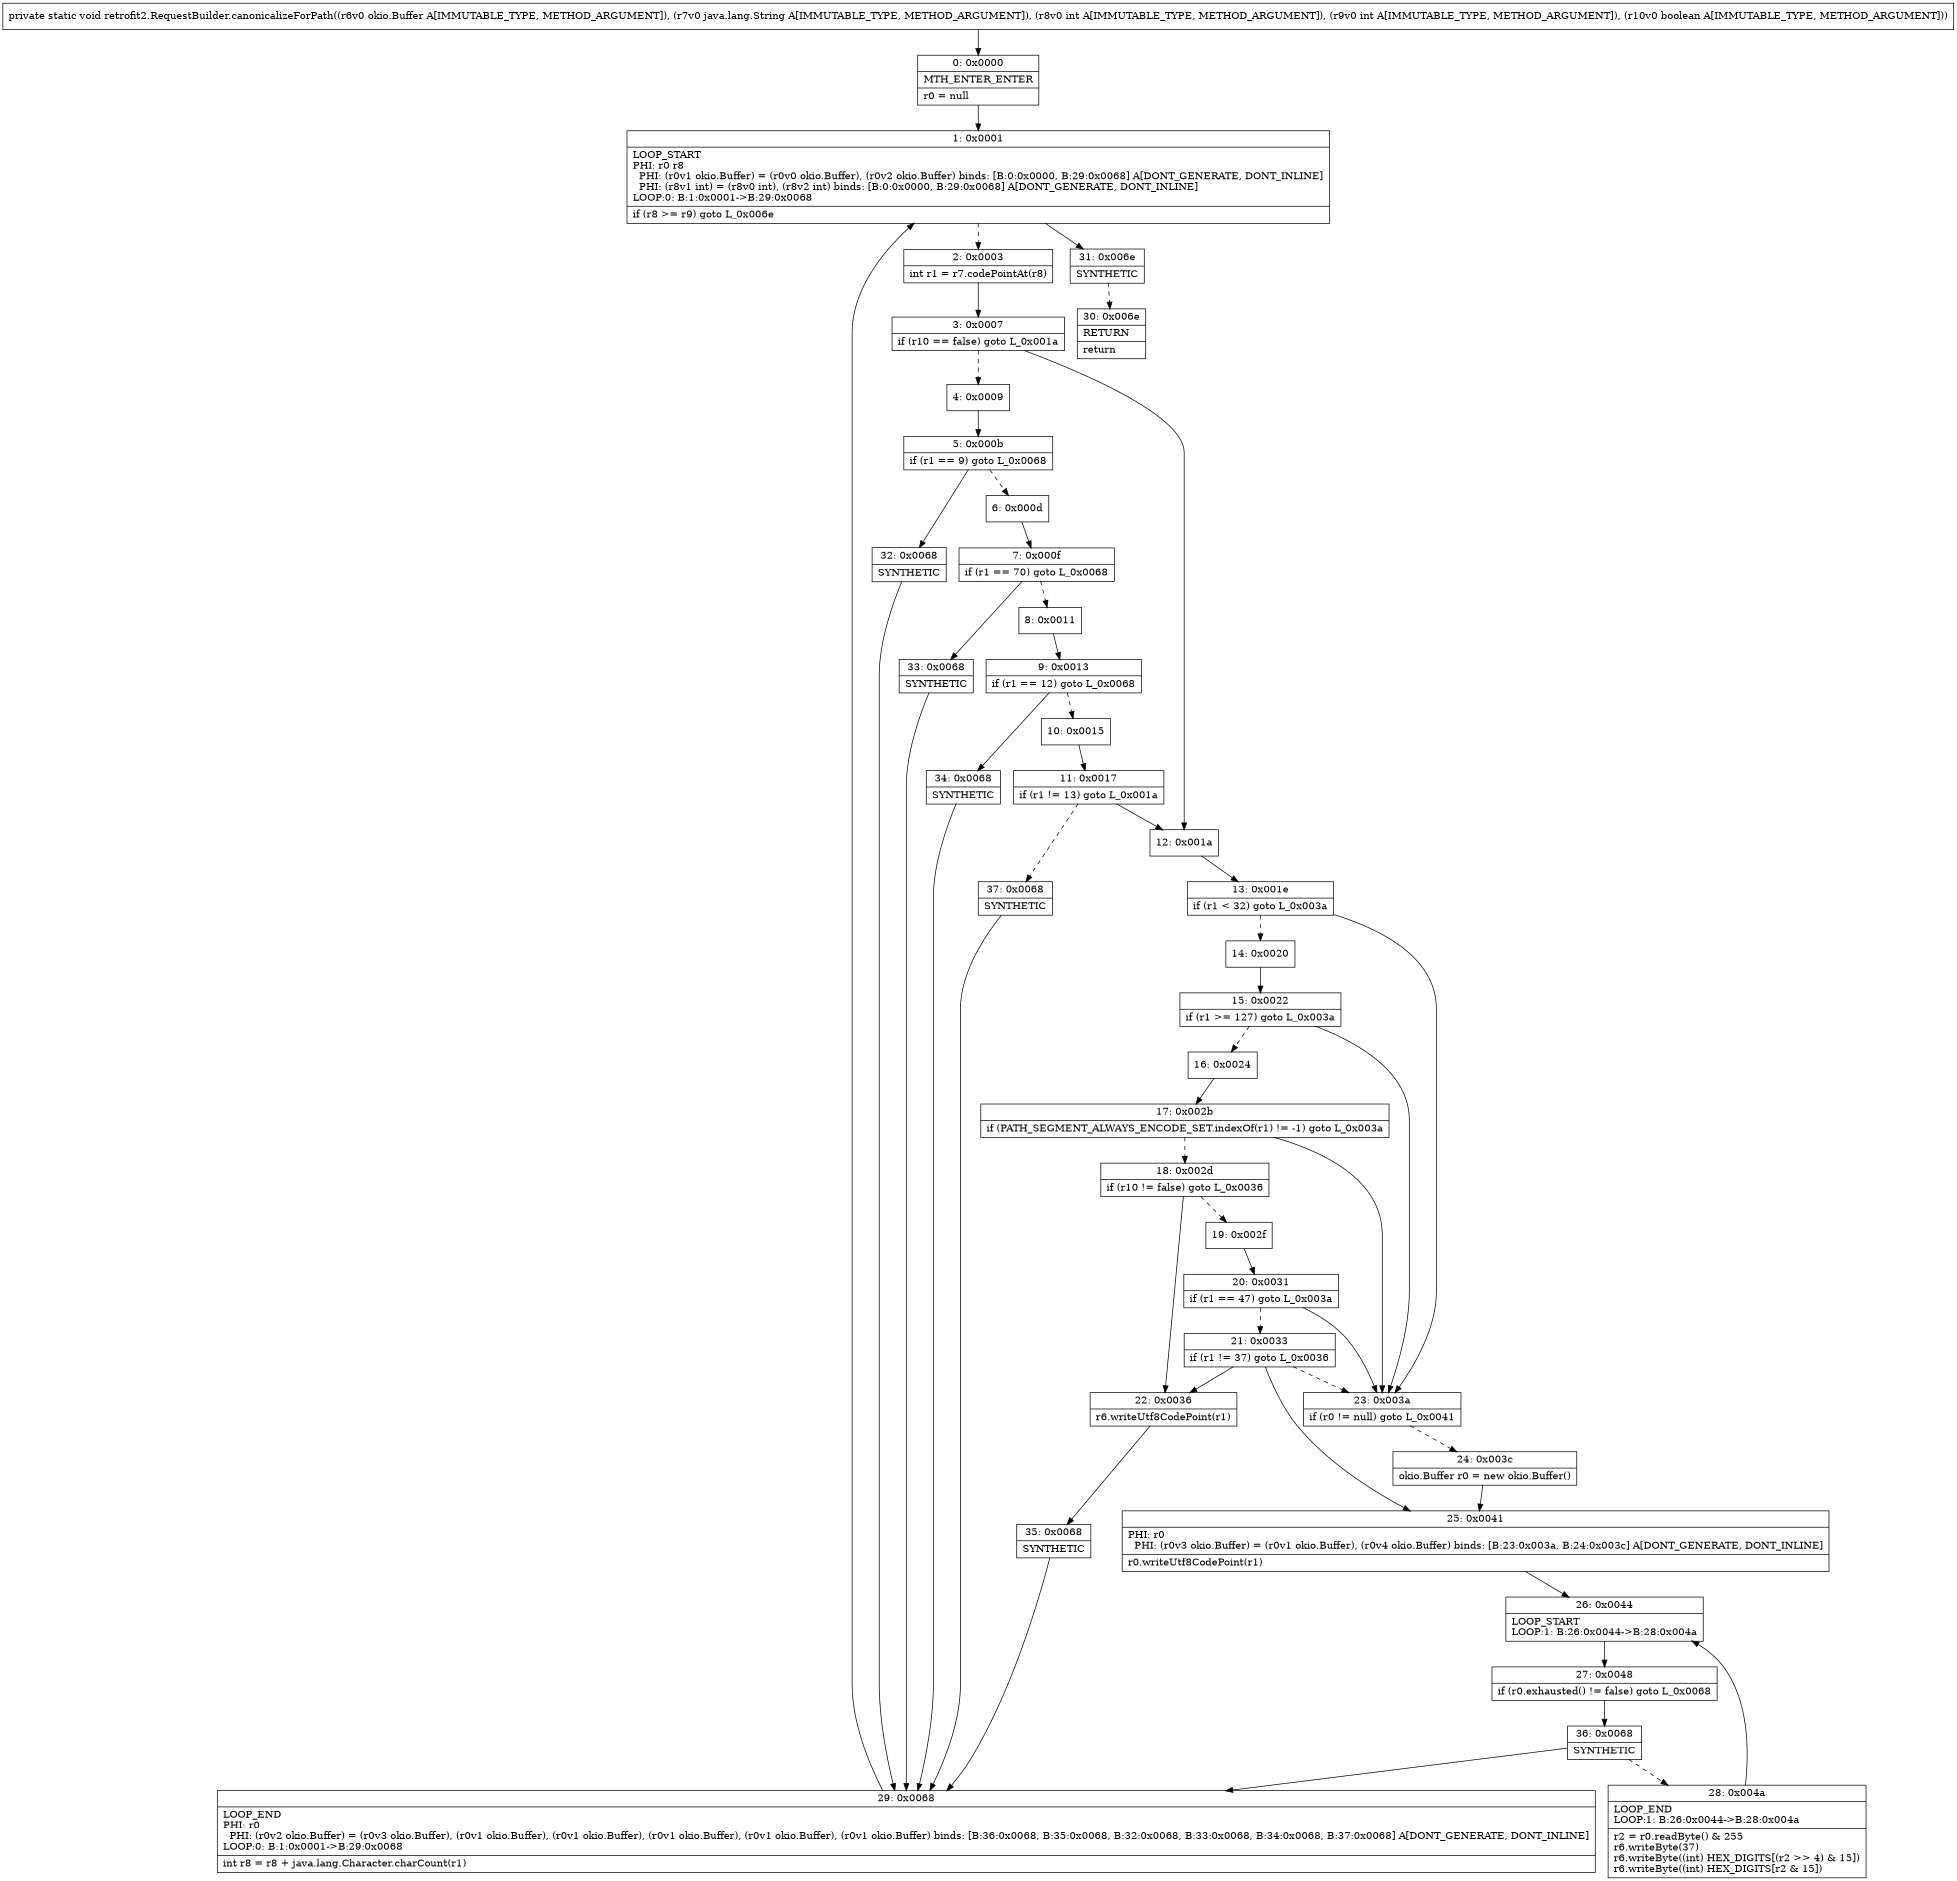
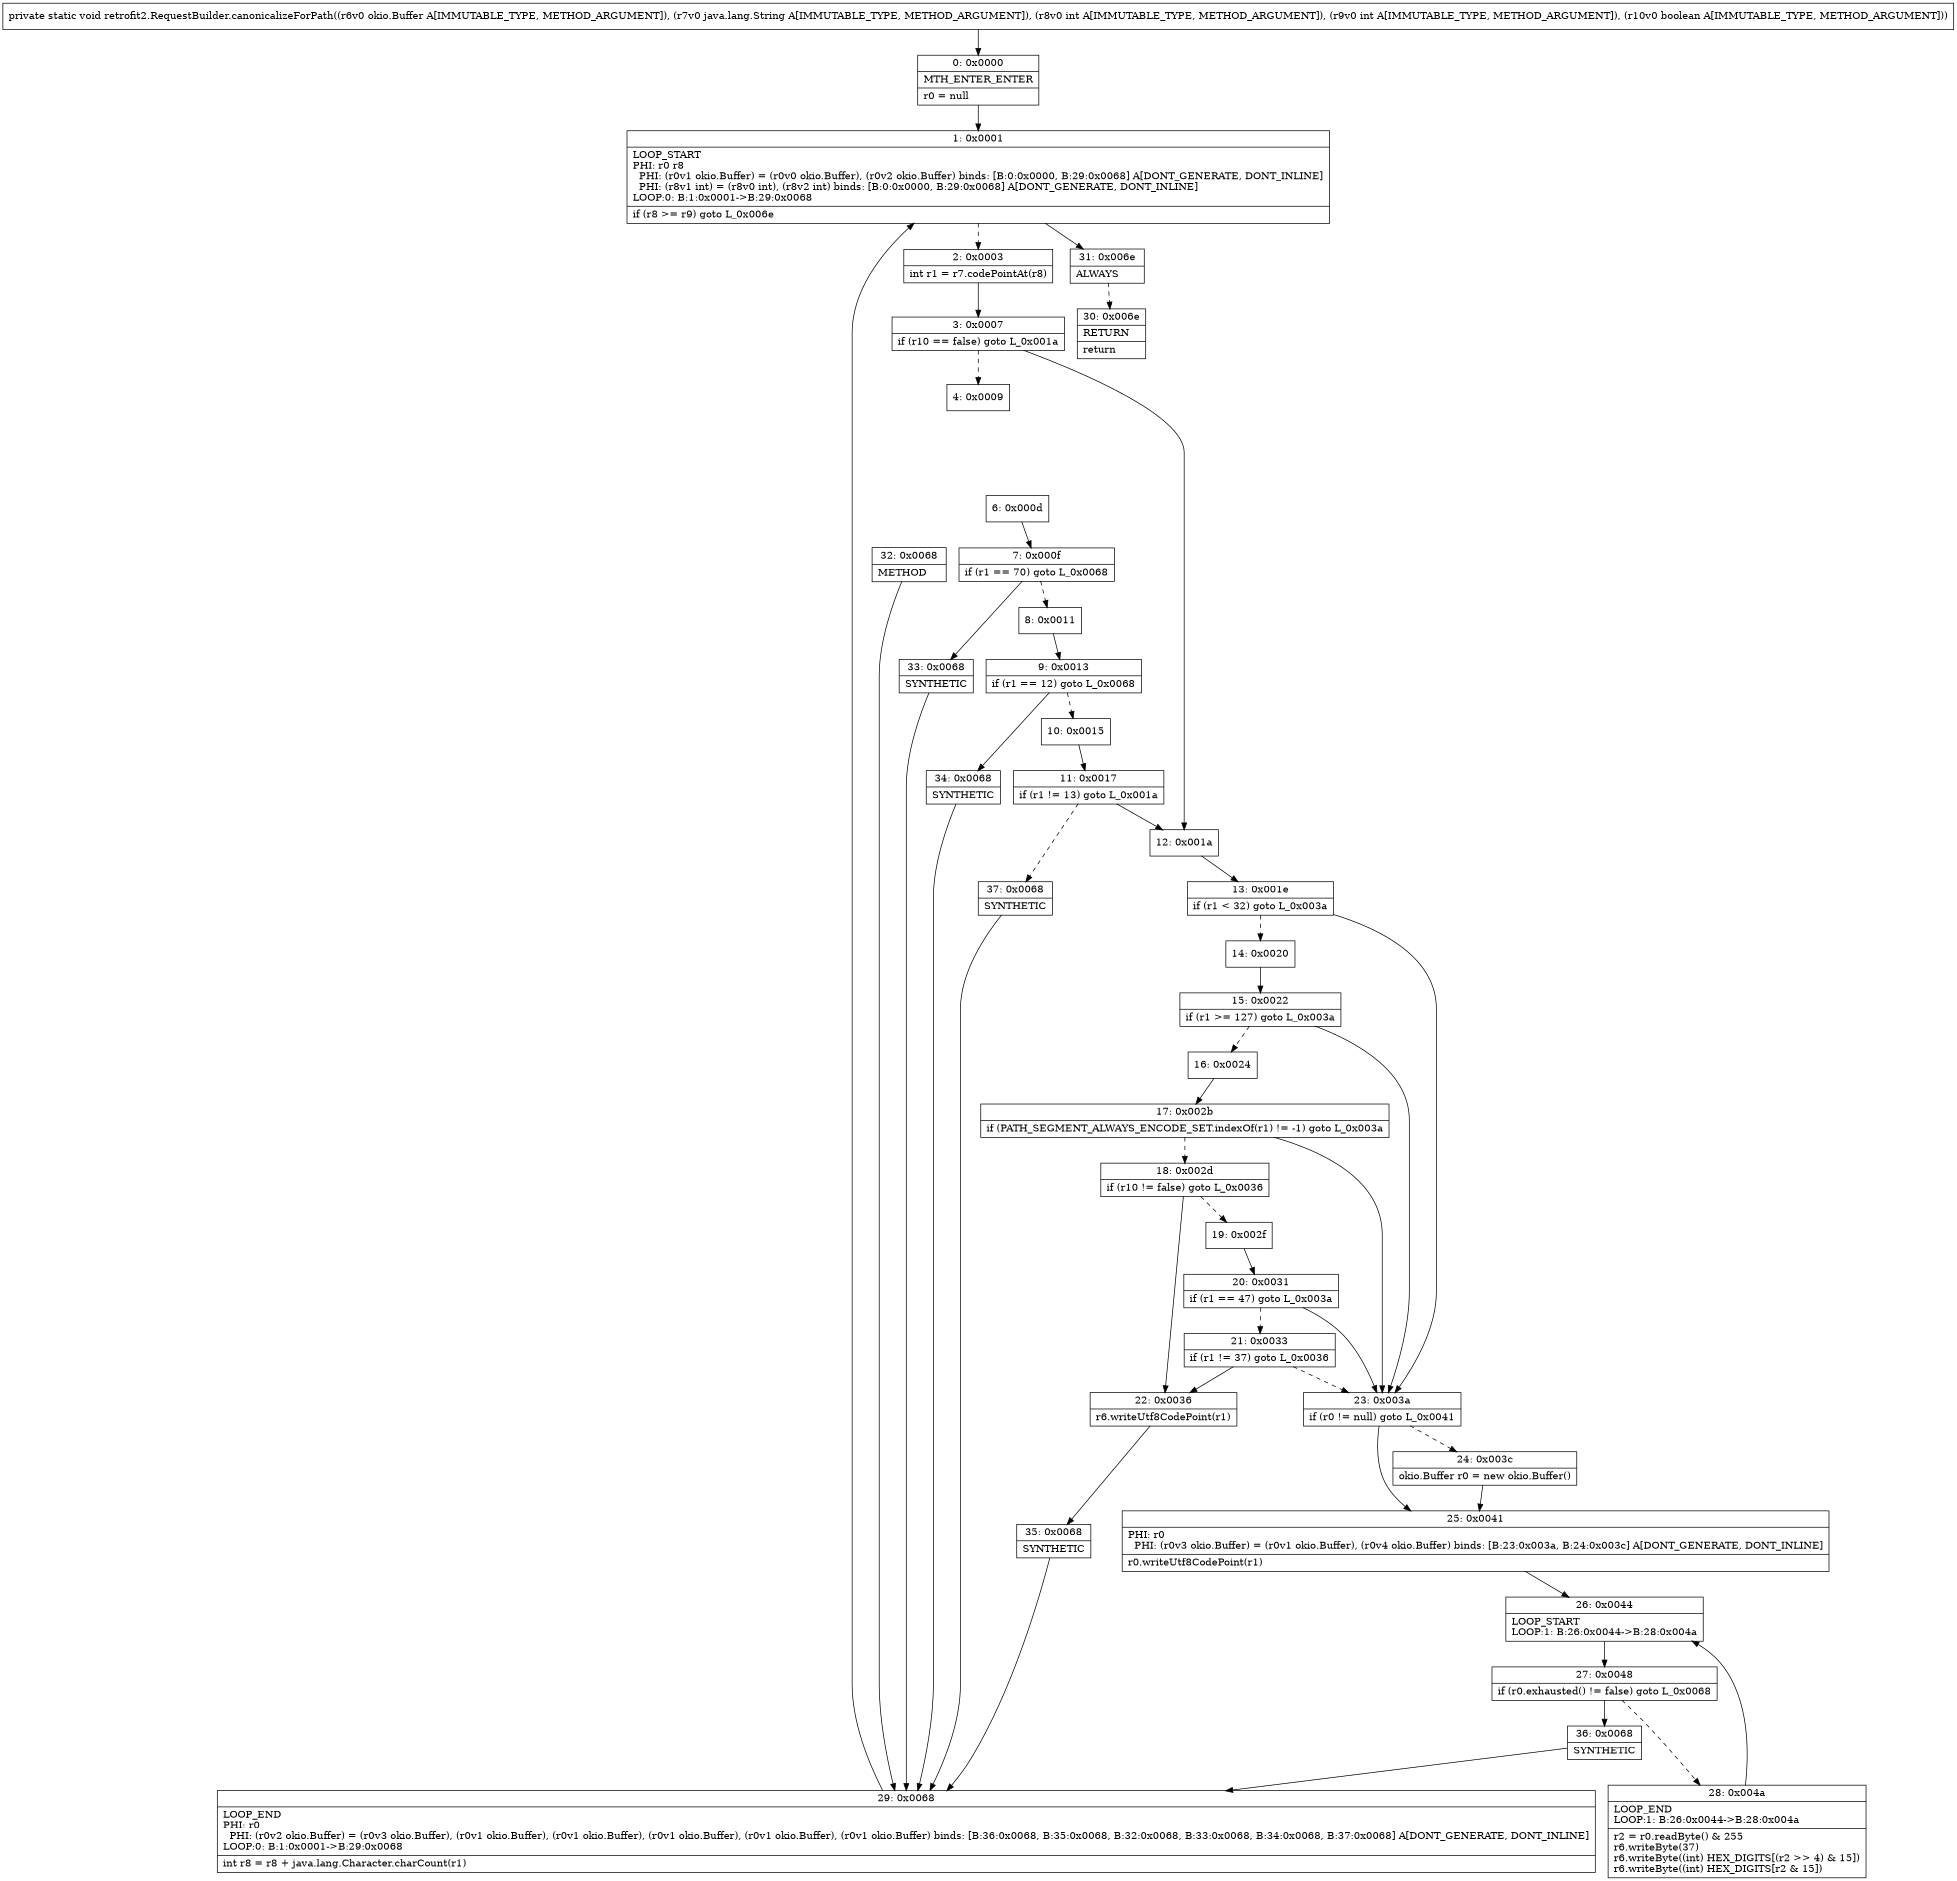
node "31: 0x006e": text "SYNTHETIC" -> "ALWAYS"
node "5: 0x000b": removed
node "32: 0x0068": text "SYNTHETIC" -> "METHOD"
edge "21: 0x0033" -> "25: 0x0041": now "23: 0x003a" -> "25: 0x0041"
edge "36: 0x0068" -> "28: 0x004a": now "27: 0x0048" -> "28: 0x004a"
